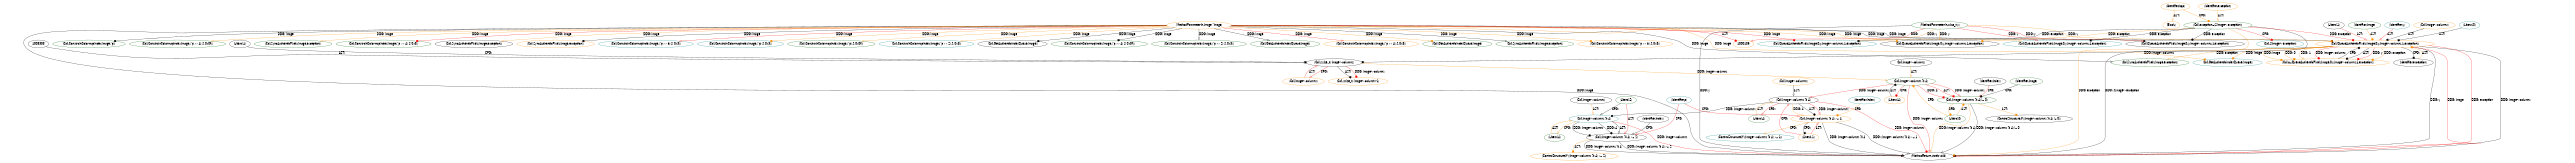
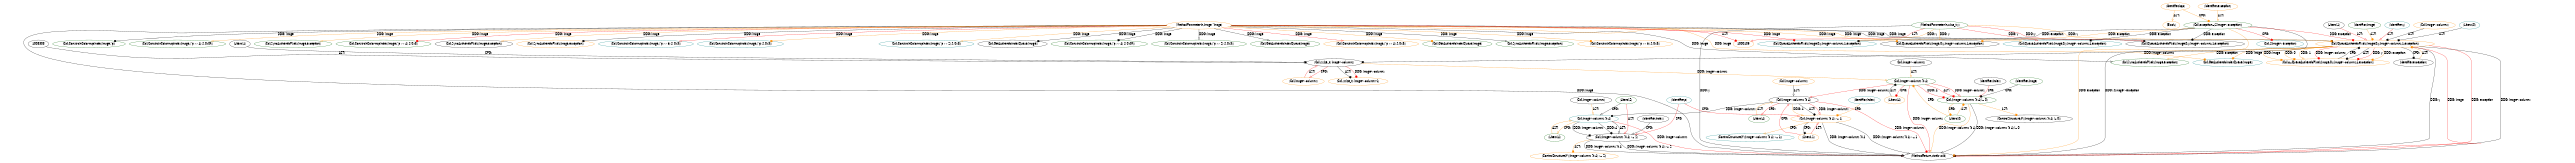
edge "(MethodParameterIn,ssize_t y)" -> "1000105": label "DDG: " -> "AST: "
node "(Call,ConstrainColormapIndex(image,(*p) & 0x0f))": removed
